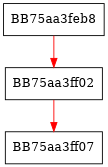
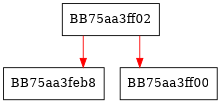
edge "BB75aa3feb8" -> "BB75aa3ff02": reversed
node "BB75aa3ff07": label "BB75aa3ff07" -> "BB75aa3ff00"
